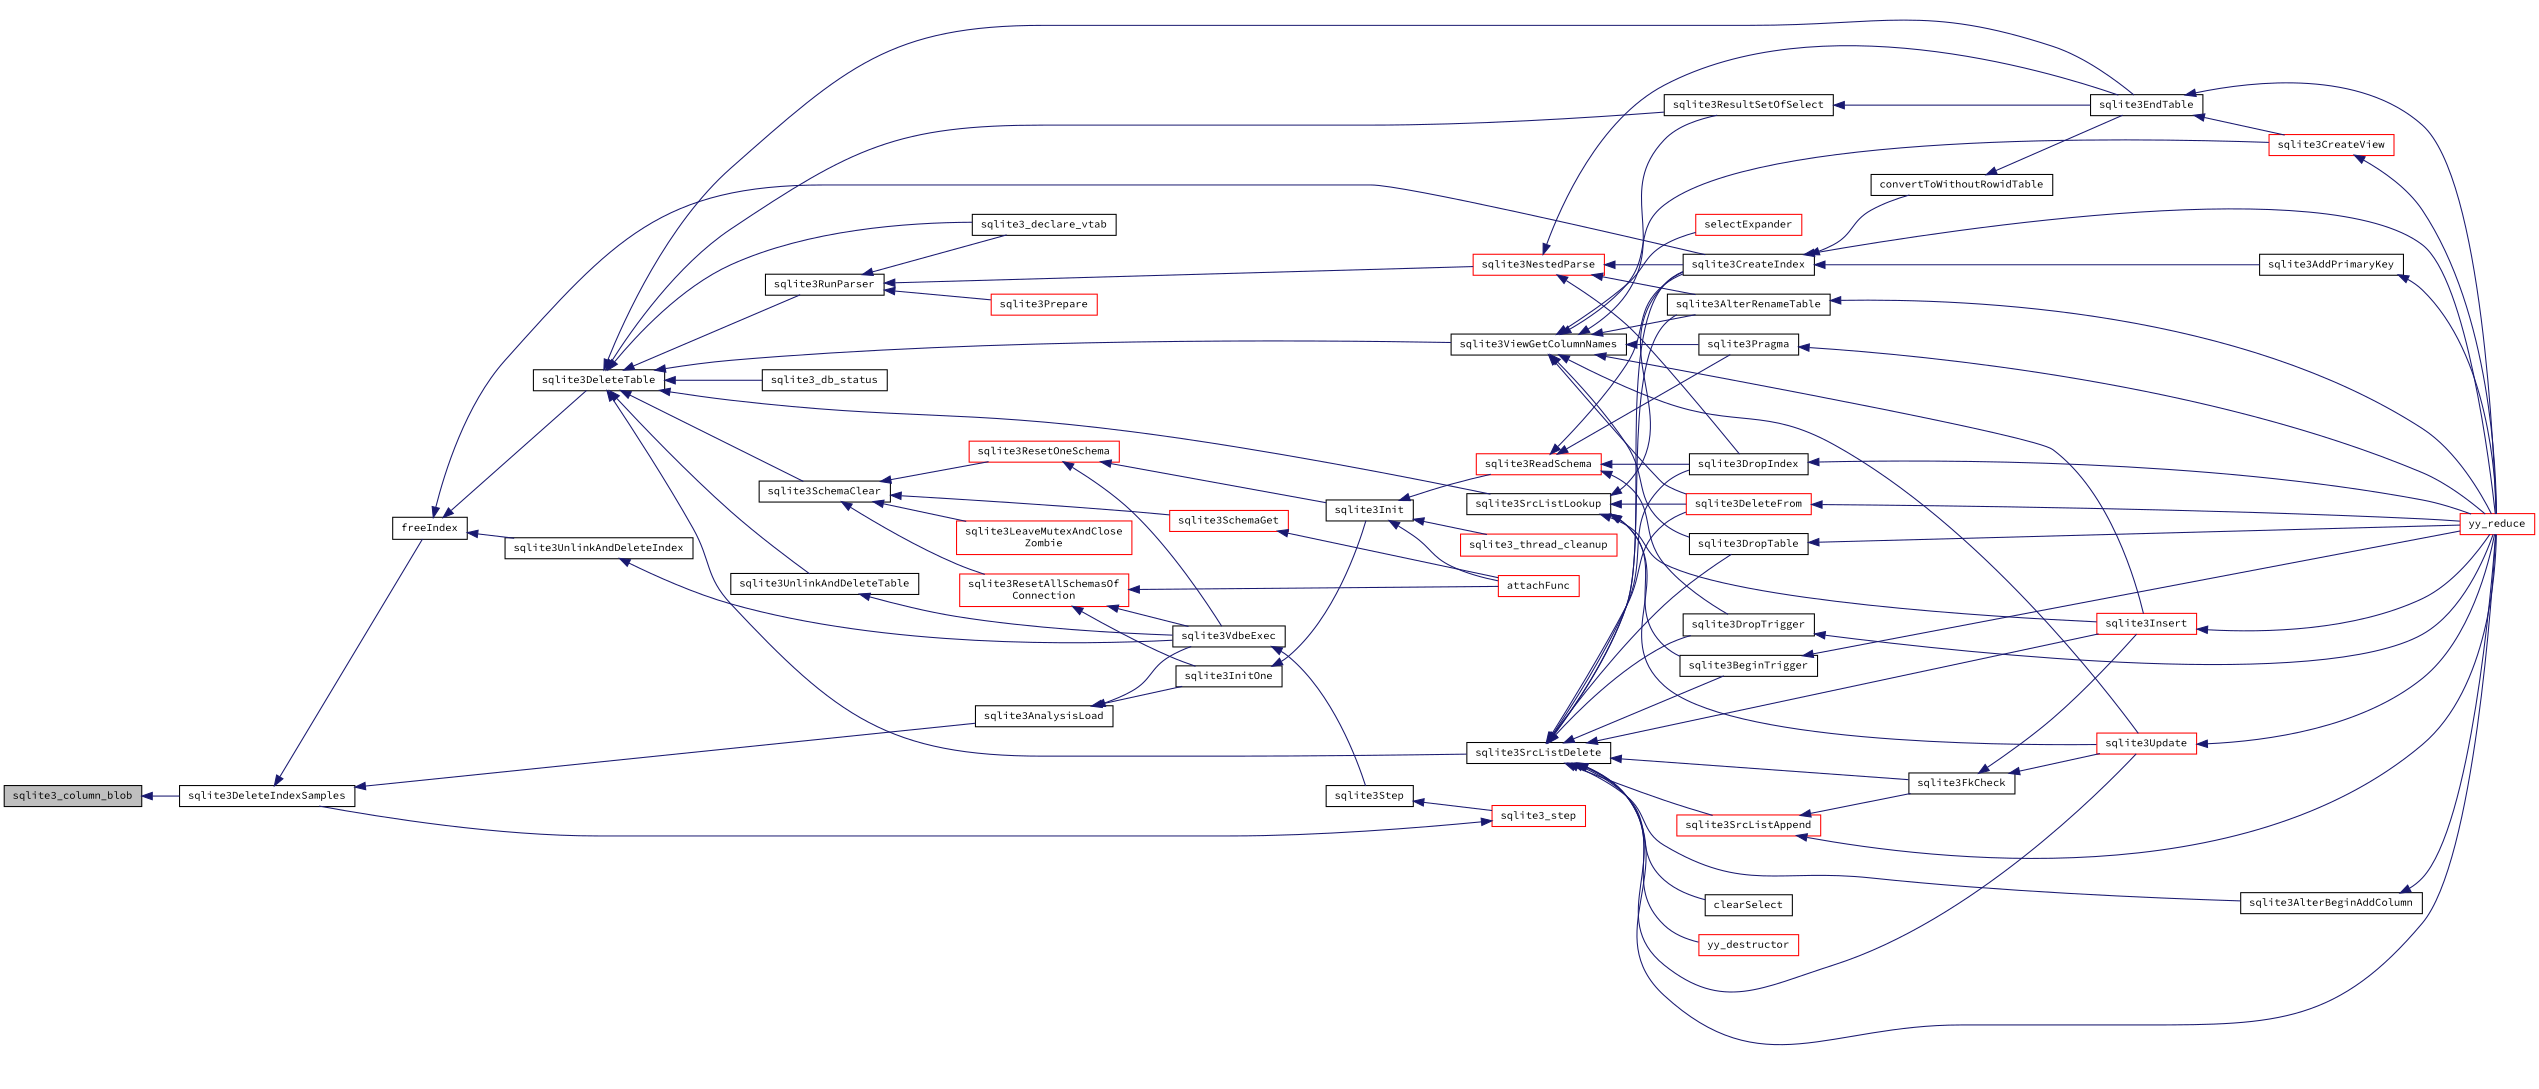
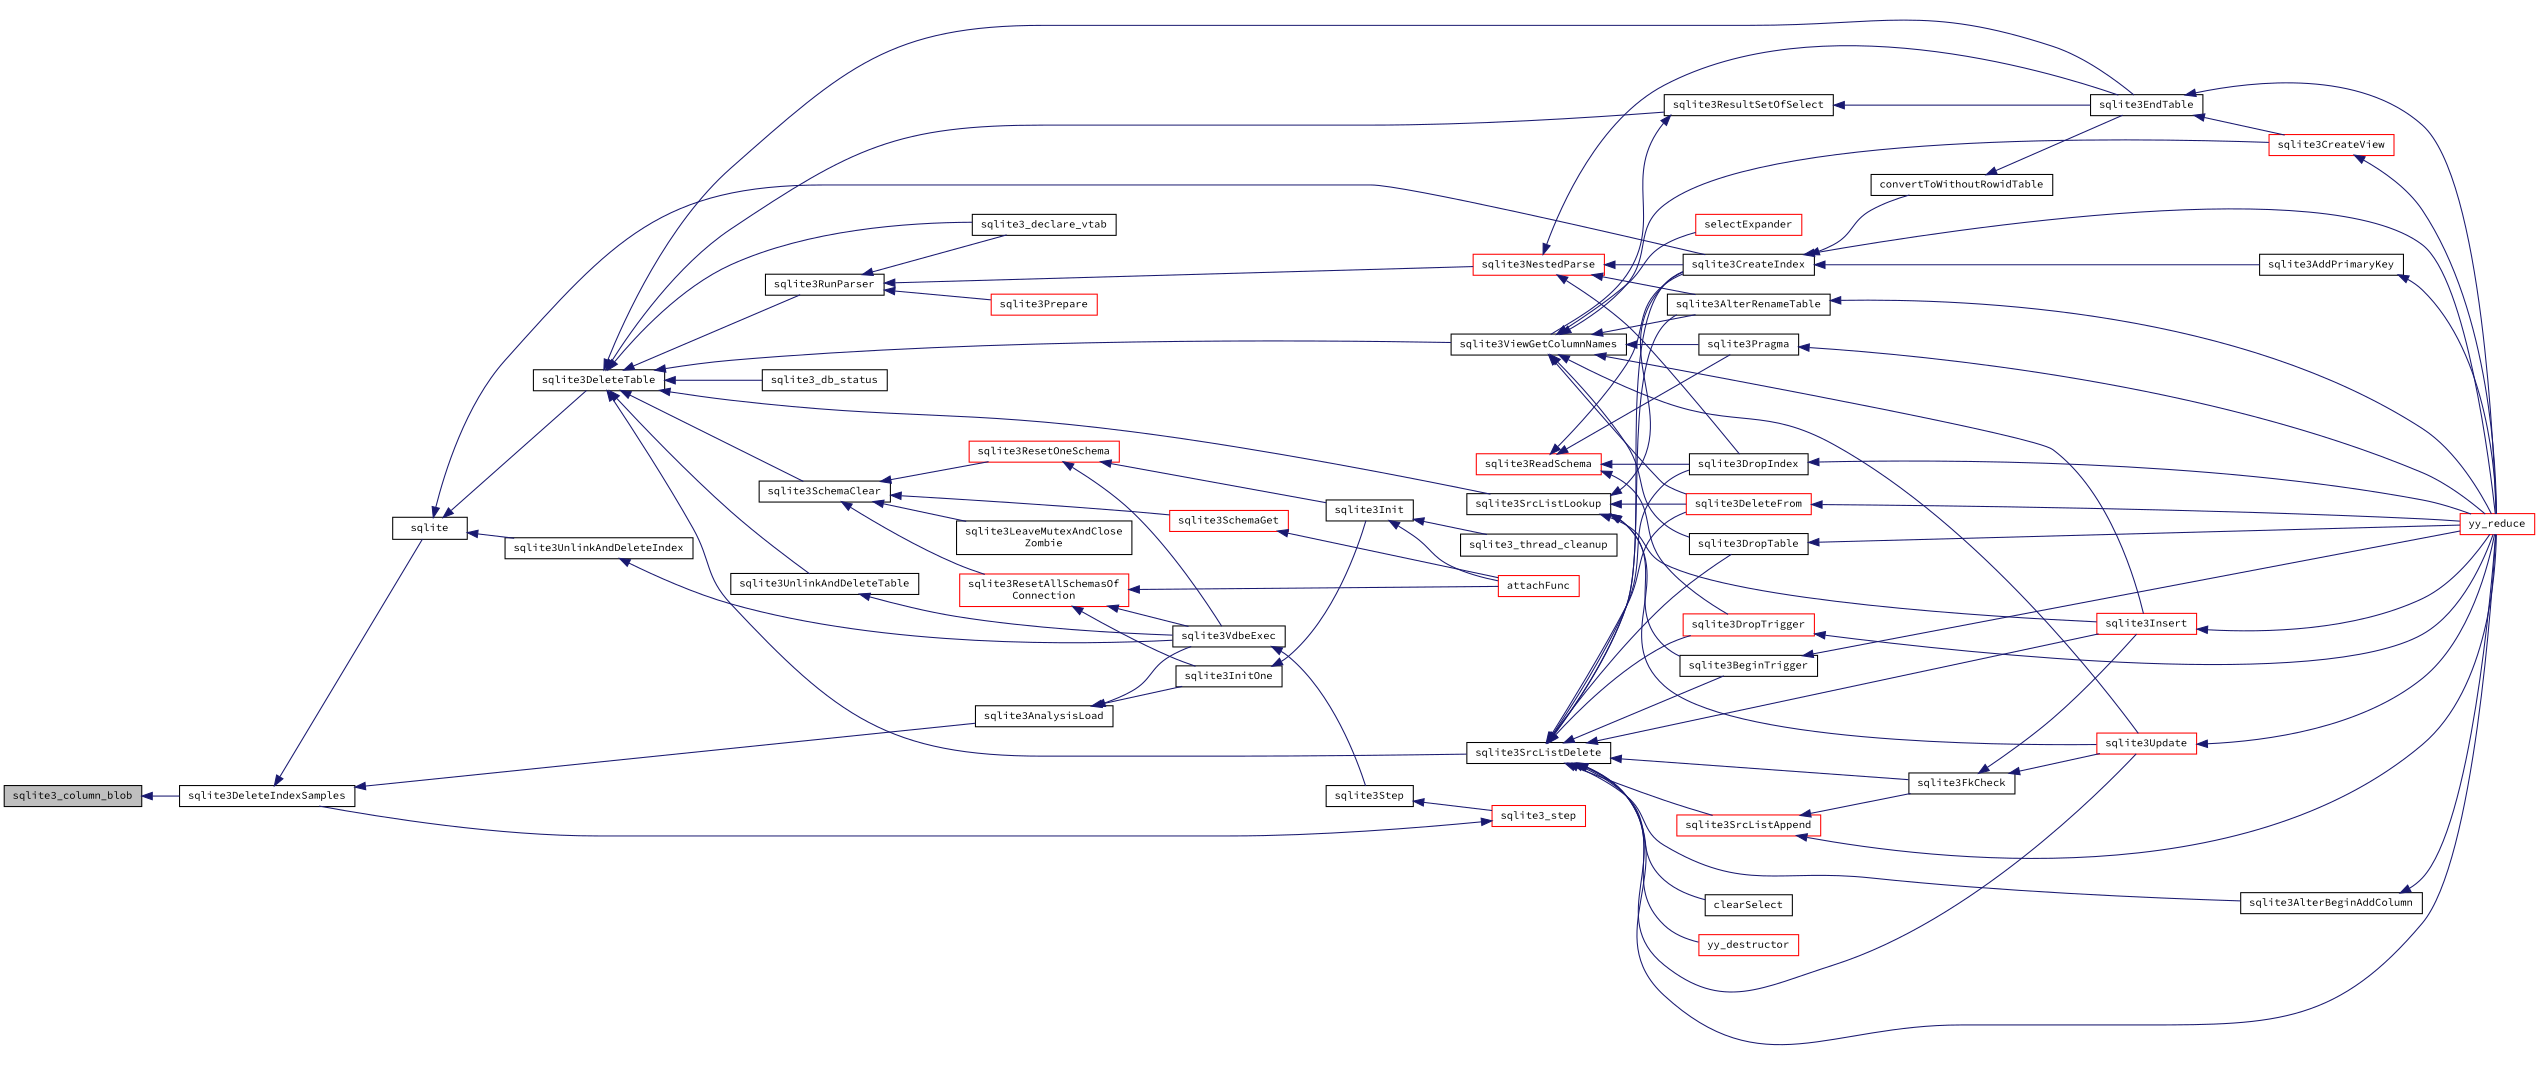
edge "sqlite3ResultSetOfSelect" -> "sqlite3ViewGetColumnNames": reversed
edge "sqlite3ReadSchema" -> "sqlite3Init": removed
node "freeIndex": label "freeIndex" -> "sqlite"
node "sqlite3LeaveMutexAndClose Zombie": color red -> black
node "sqlite3_thread_cleanup": color red -> black
node "sqlite3DropTrigger": color black -> red
